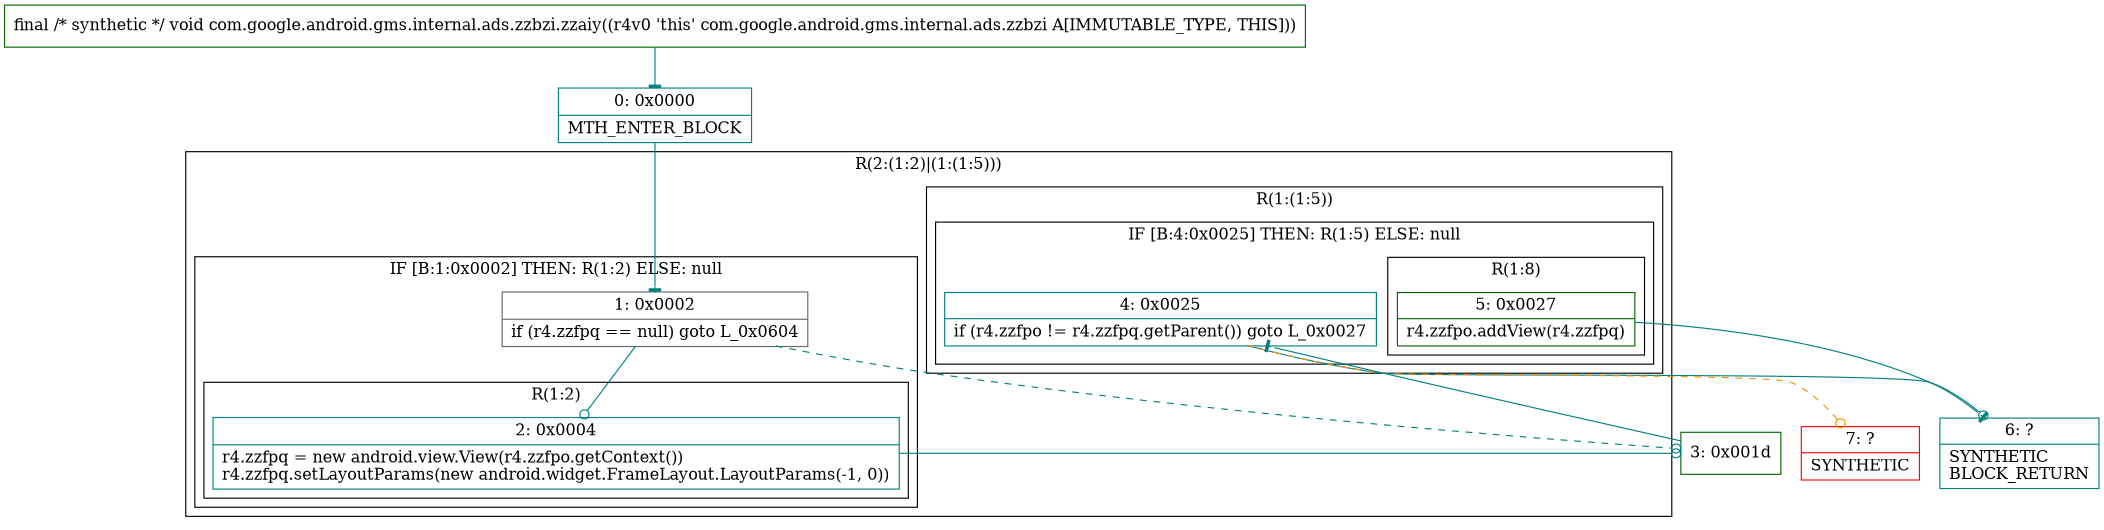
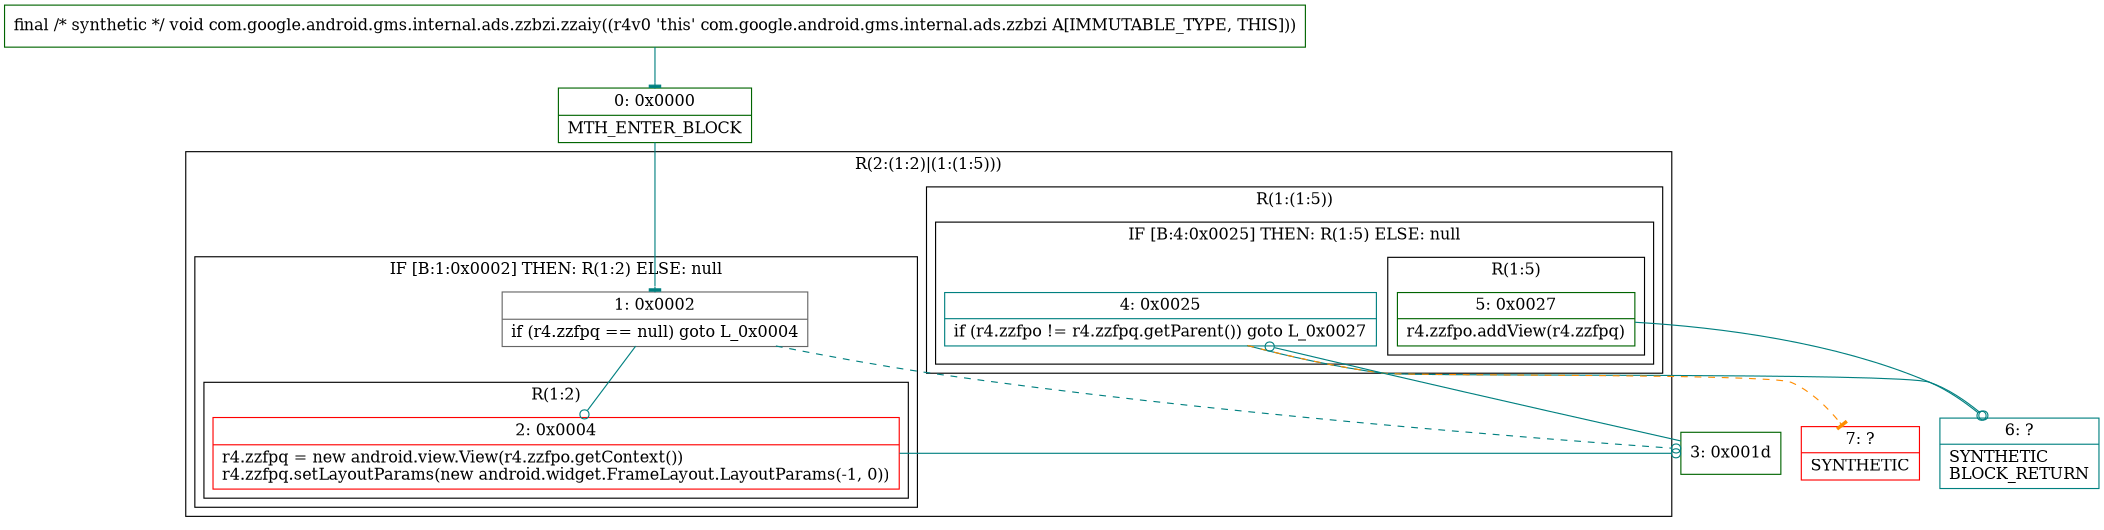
node "0: 0x0000": color teal -> darkgreen
cluster "R(1:8)": label "R(1:8)" -> "R(1:5)"
node "1: 0x0002": text "if (r4.zzfpq == null) goto L_0x0604" -> "if (r4.zzfpq == null) goto L_0x0004"
edge "5: 0x0027" -> "6: ?": arrowhead tee -> odot
edge "4: 0x0025" -> "7: ?": arrowhead odot -> tee
edge "3: 0x001d" -> "4: 0x0025": arrowhead tee -> odot
node "2: 0x0004": color teal -> red
